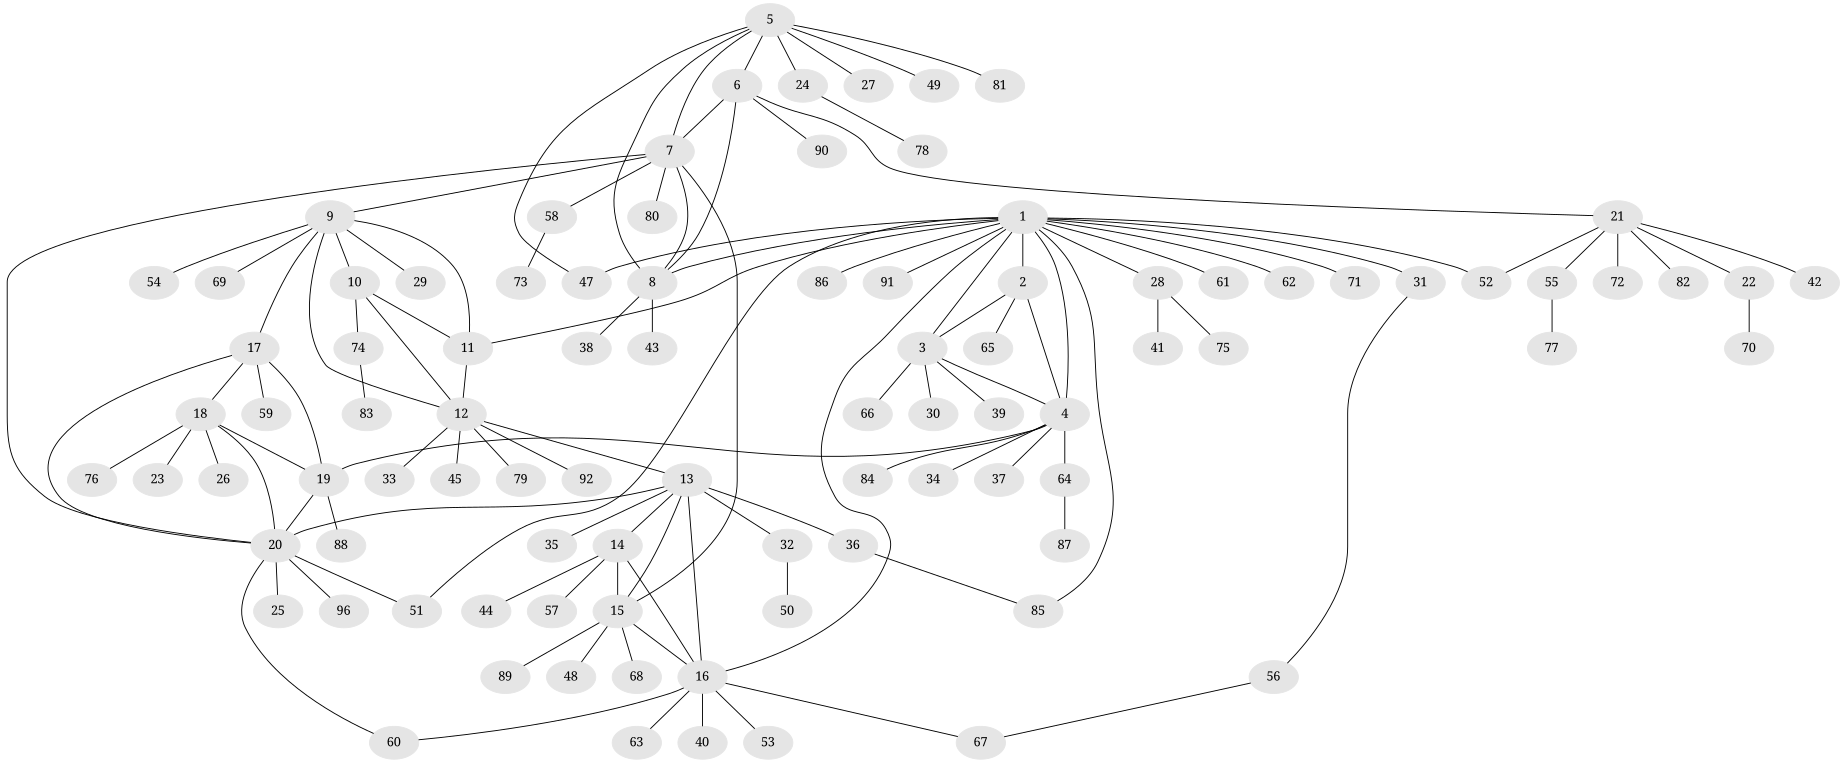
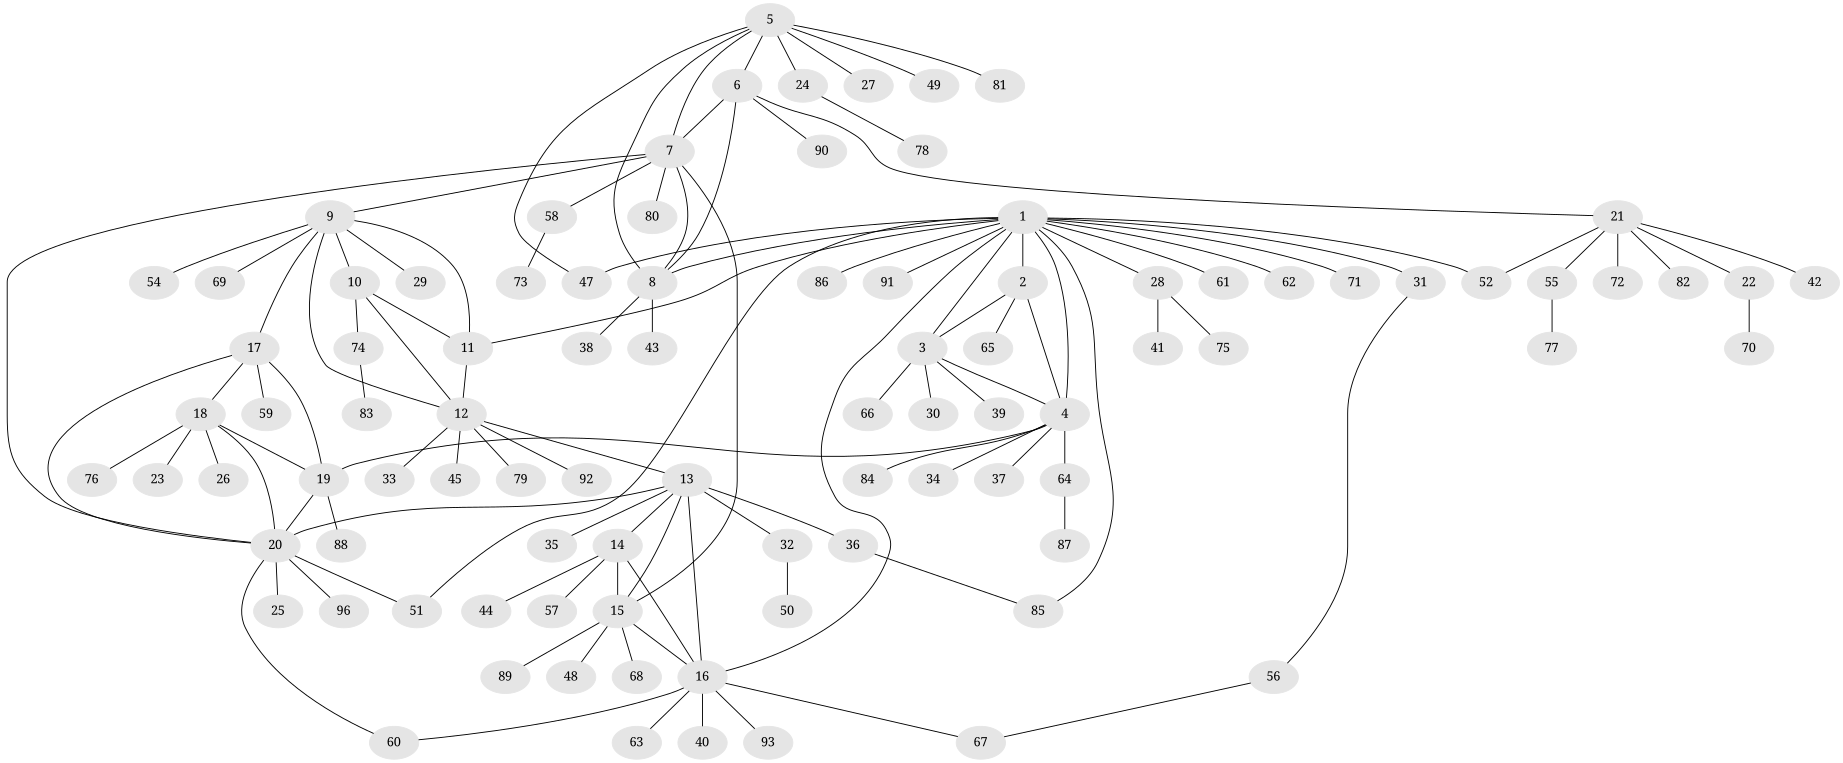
node "53": label "53" -> "93"
